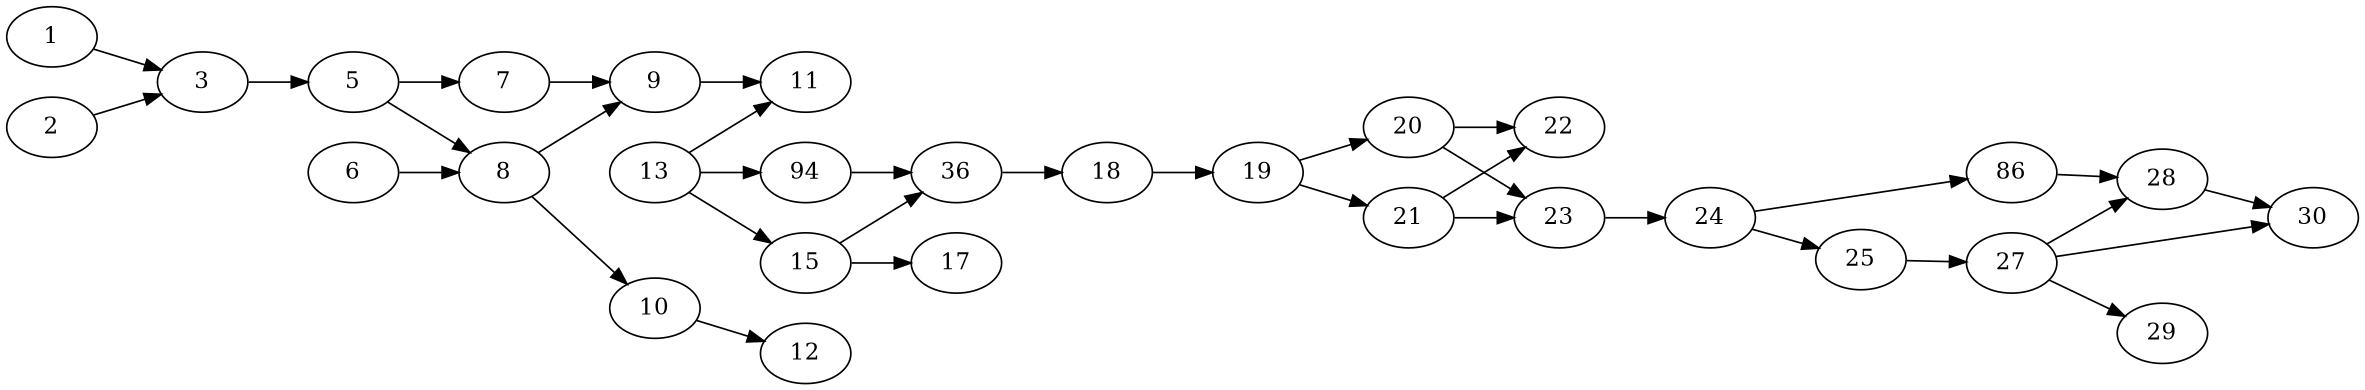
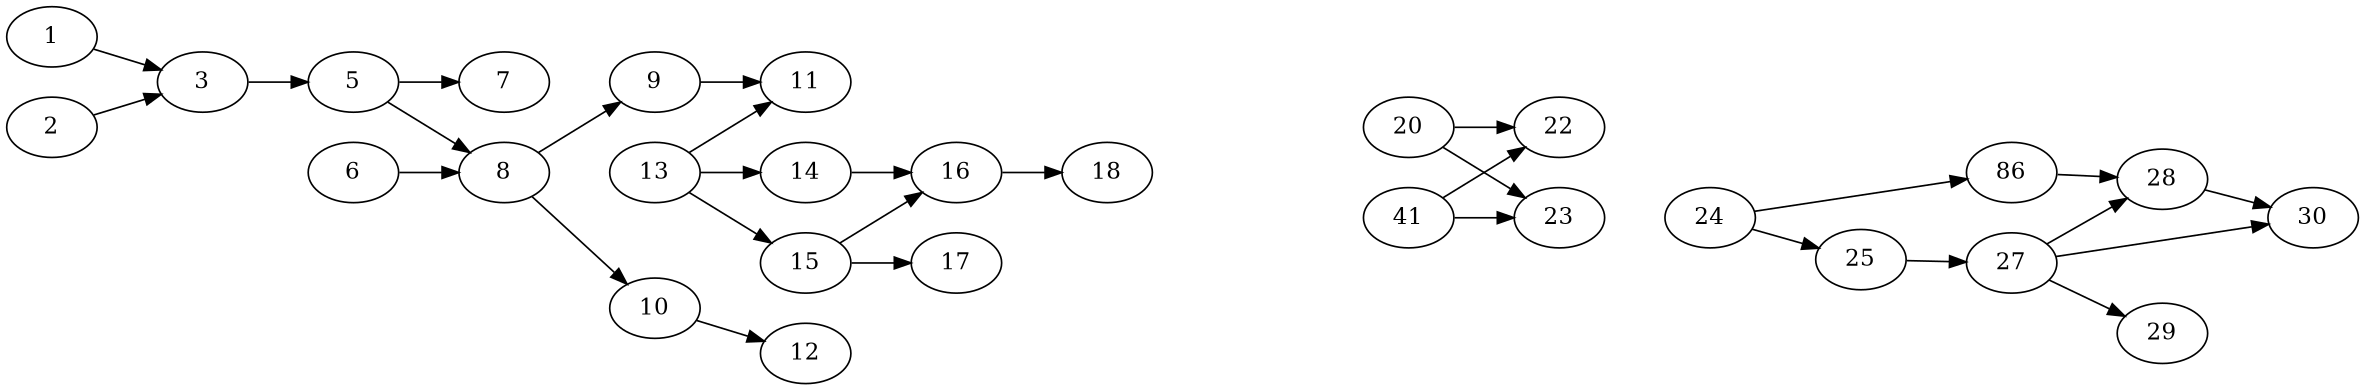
edge "7" -> "9": removed
node "94": label "94" -> "14"
node "36": label "36" -> "16"
node "19": removed
node "21": label "21" -> "41"
edge "23" -> "24": removed
